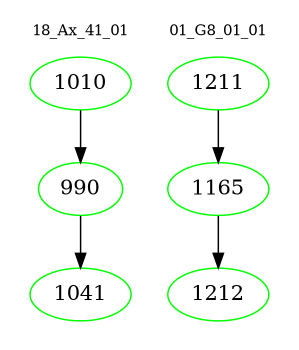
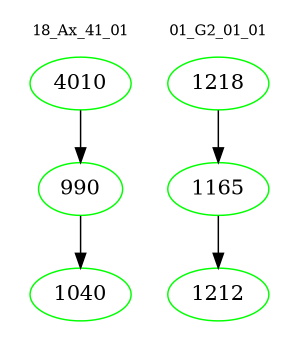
cluster "01_G8_01_01": label "01_G8_01_01" -> "01_G2_01_01"
node "1010": label "1010" -> "4010"
node "1211": label "1211" -> "1218"
node "1041": label "1041" -> "1040"
